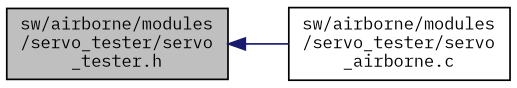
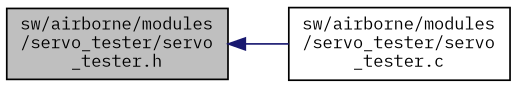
node "sw/airborne/modules /servo_tester/servo _airborne.c": label "sw/airborne/modules /servo_tester/servo _airborne.c" -> "sw/airborne/modules /servo_tester/servo _tester.c"
